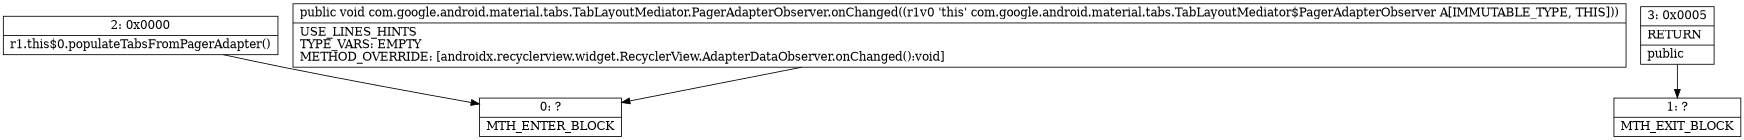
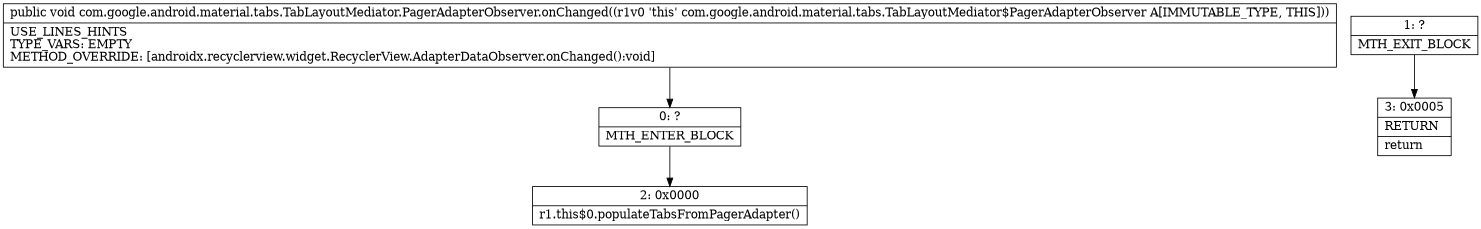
node "3: 0x0005": text "public" -> "return"
edge "3: 0x0005" -> "1: ?": reversed
edge "2: 0x0000" -> "0: ?": reversed
